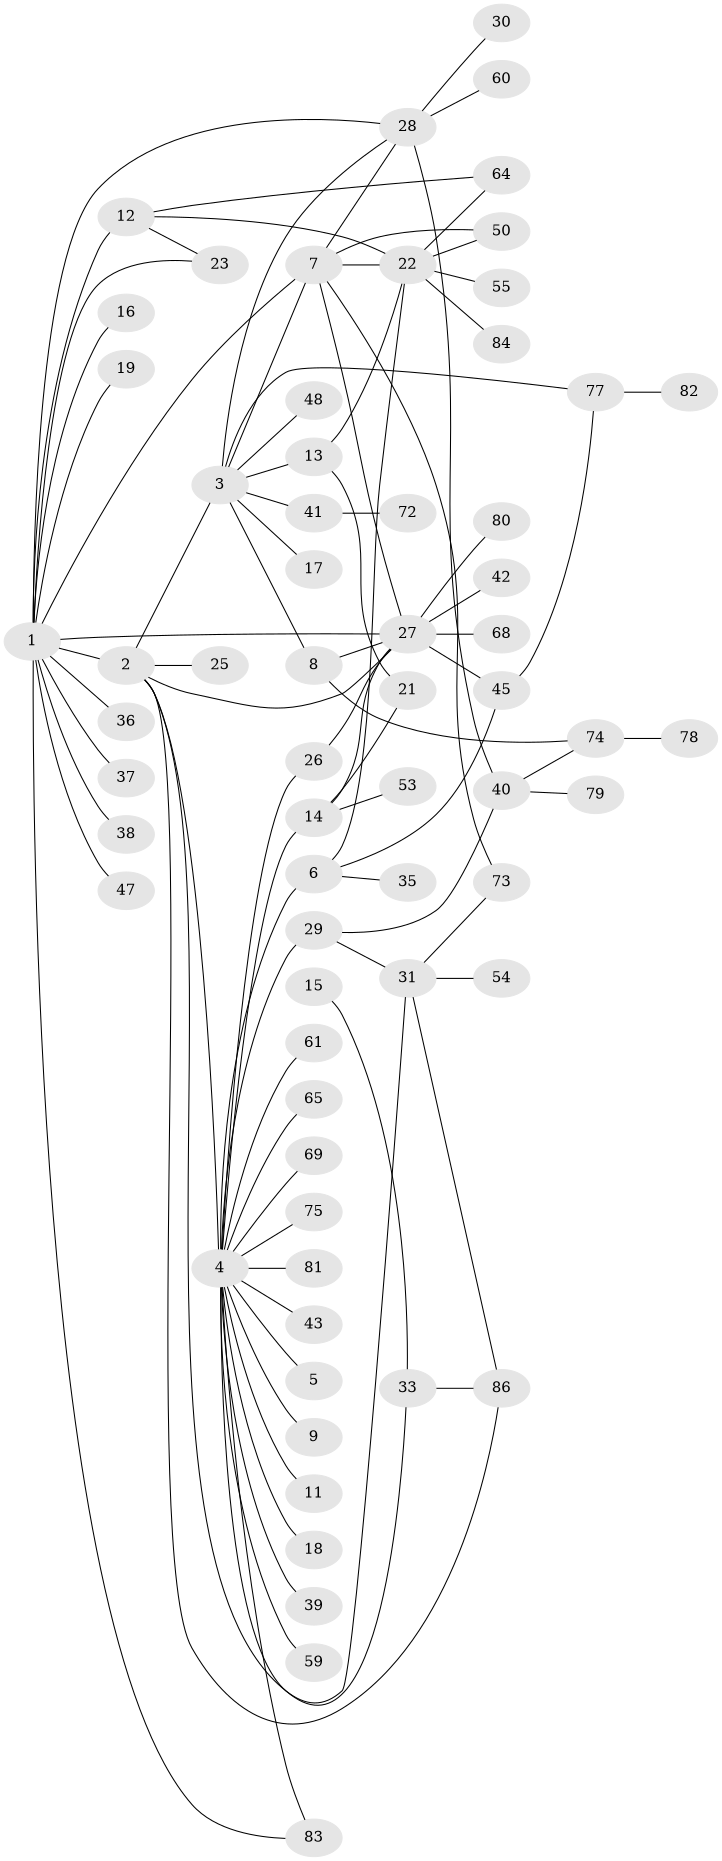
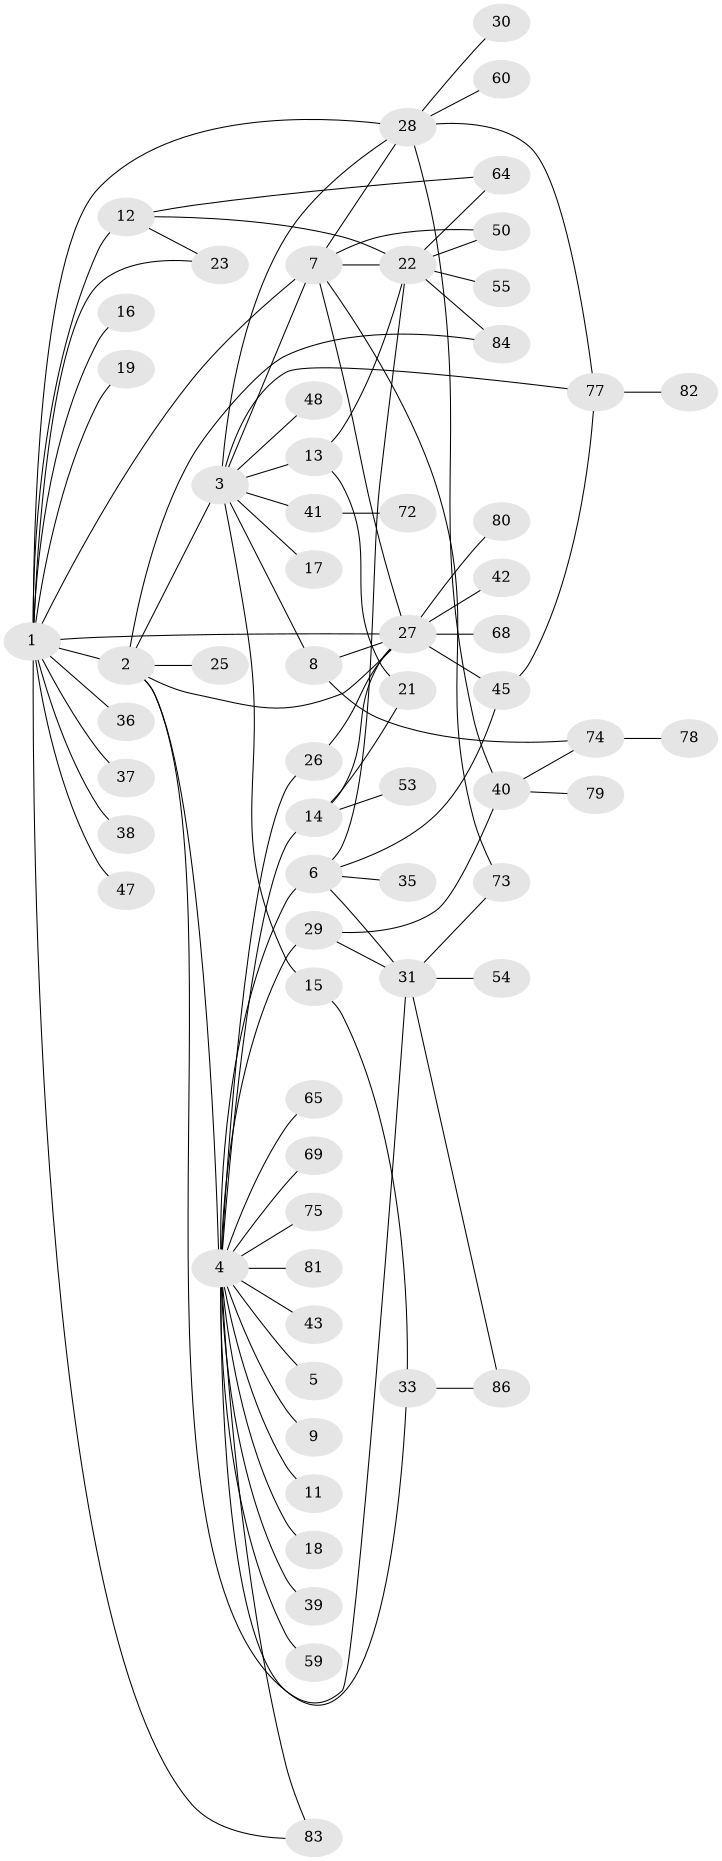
edge "28" -- "77": added
edge "3" -- "15": added
edge "6" -- "31": added
node "61": removed
edge "2" -- "86": now "2" -- "84"
